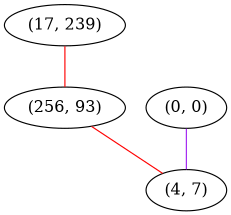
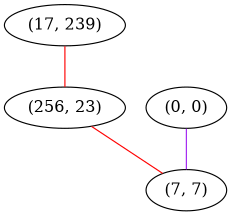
node "(256, 93)": label "(256, 93)" -> "(256, 23)"
node "(4, 7)": label "(4, 7)" -> "(7, 7)"
